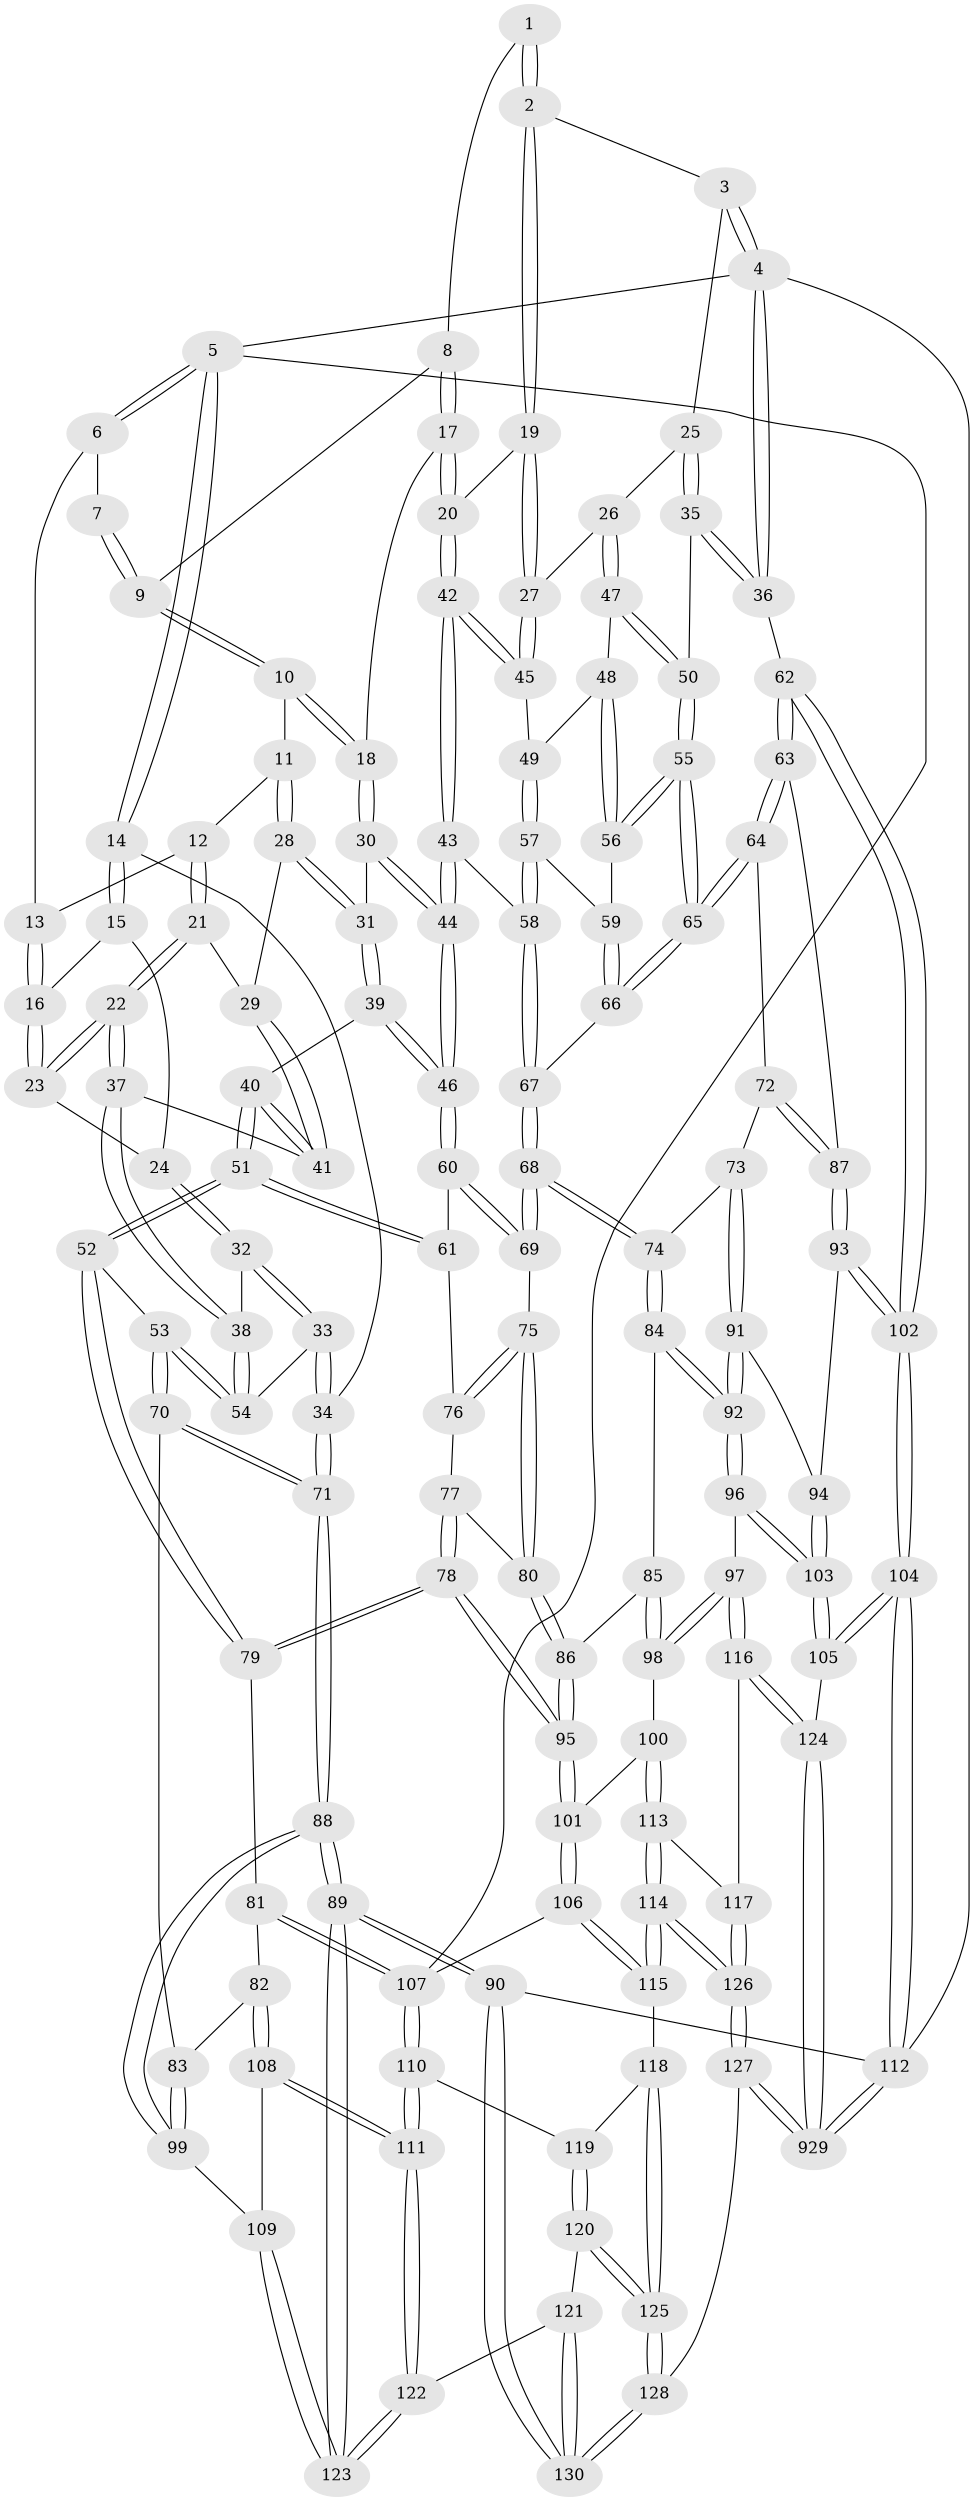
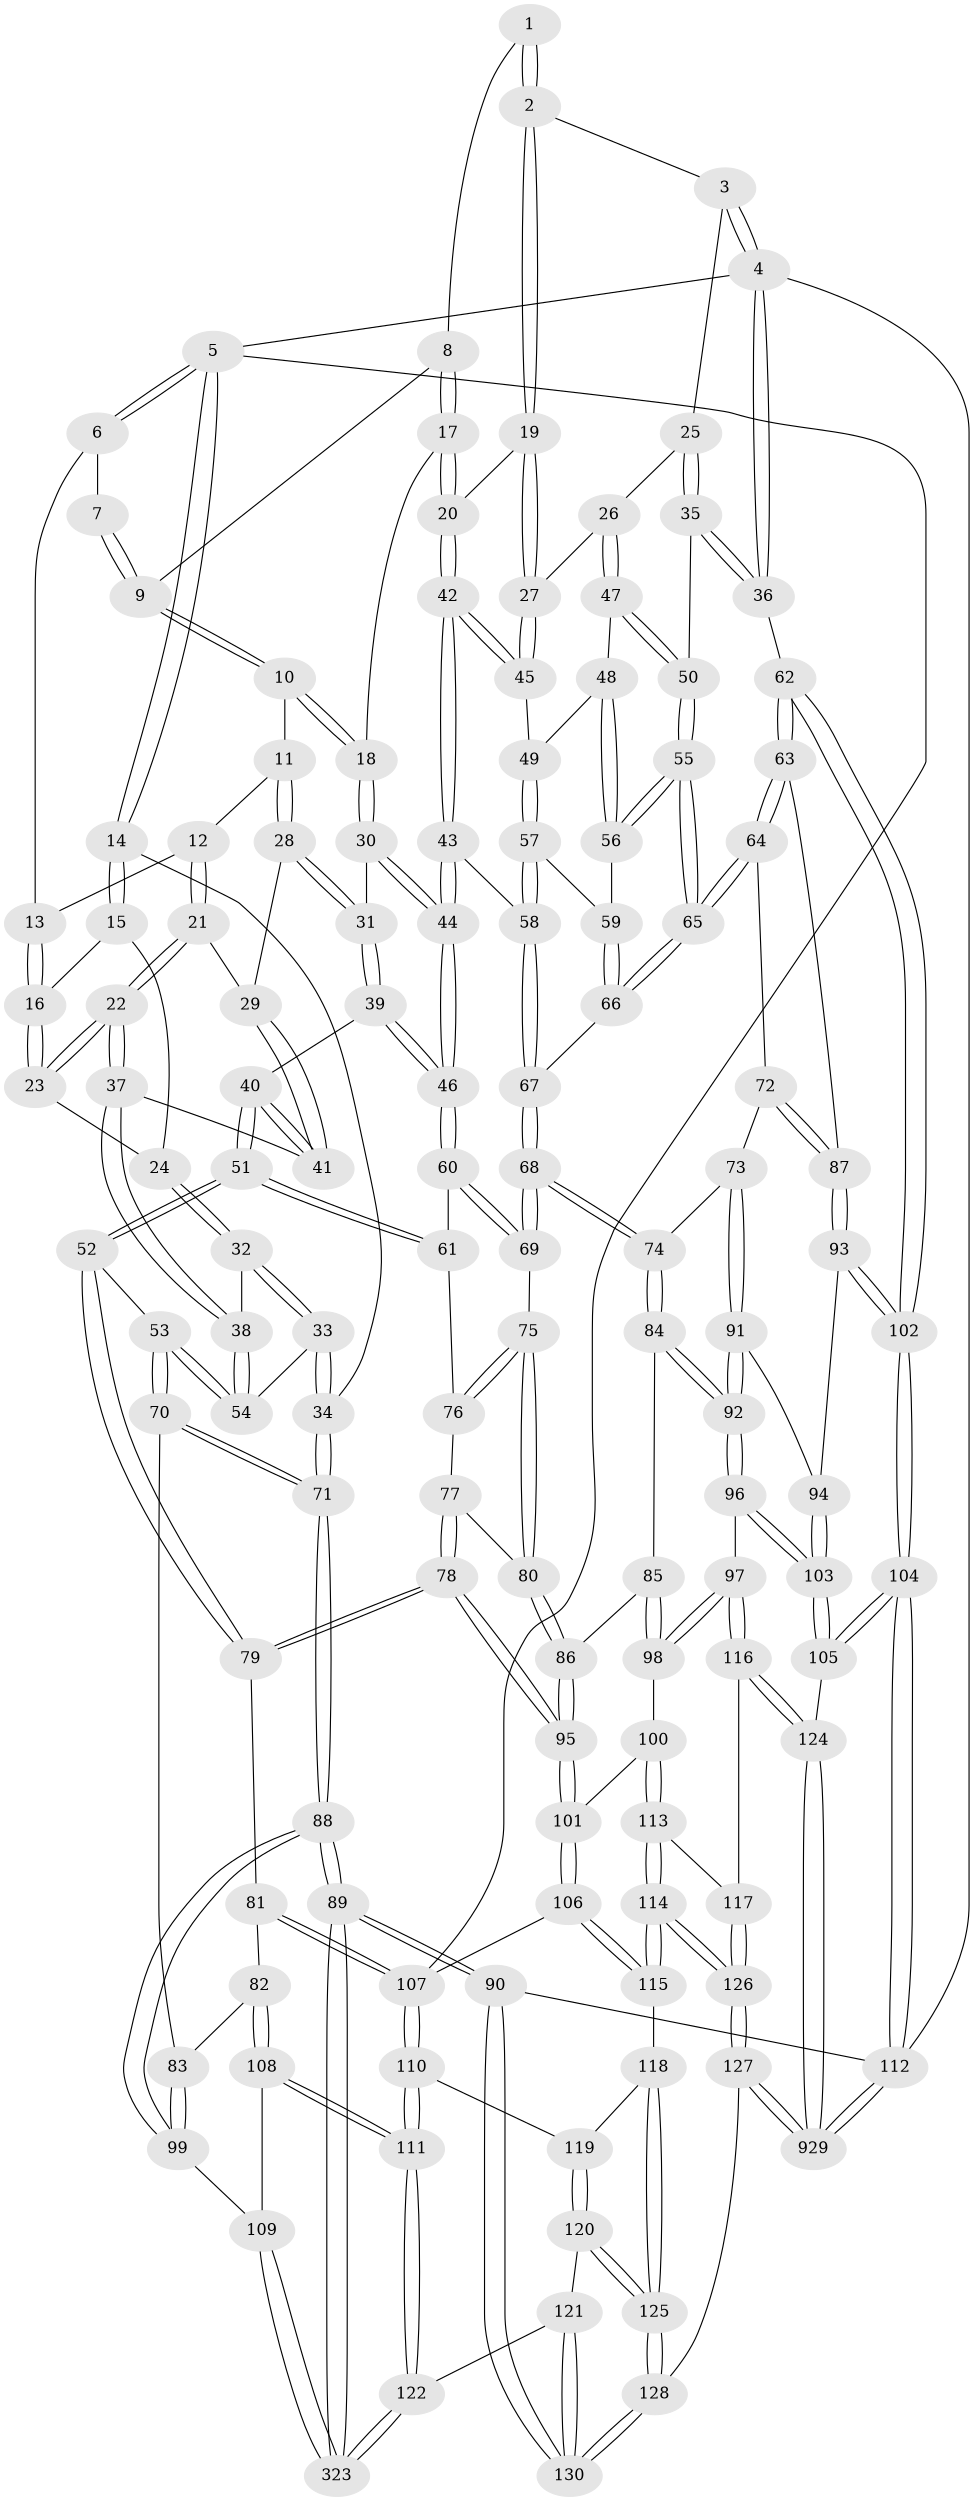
node "123": label "123" -> "323"
